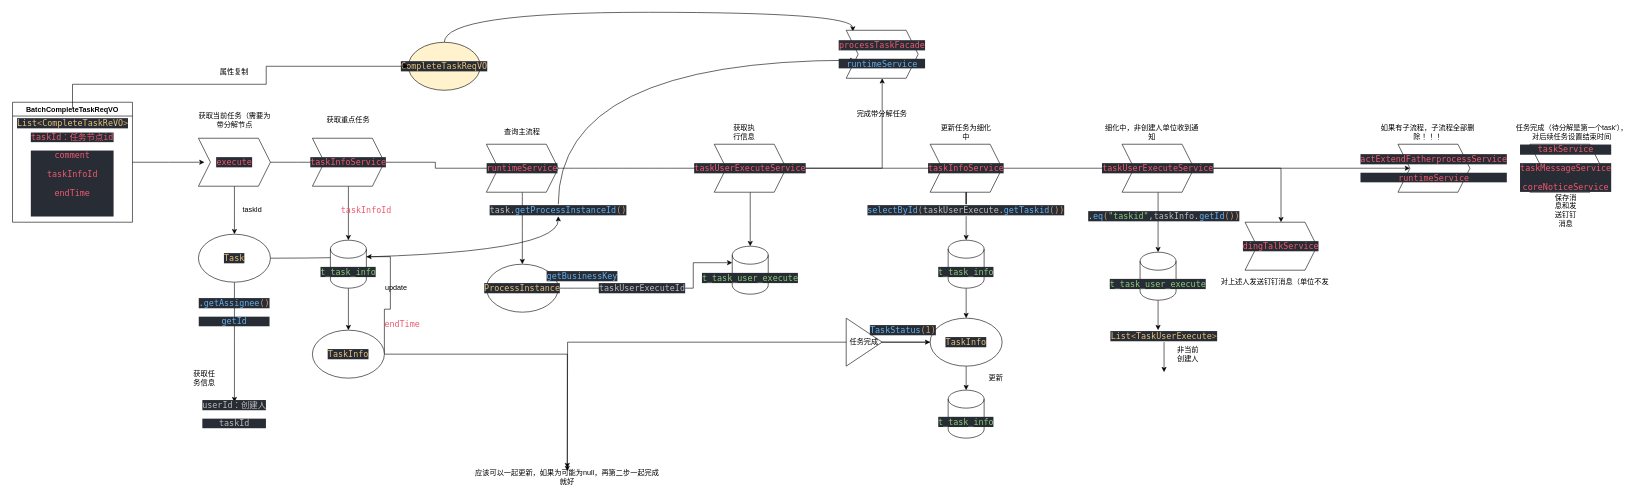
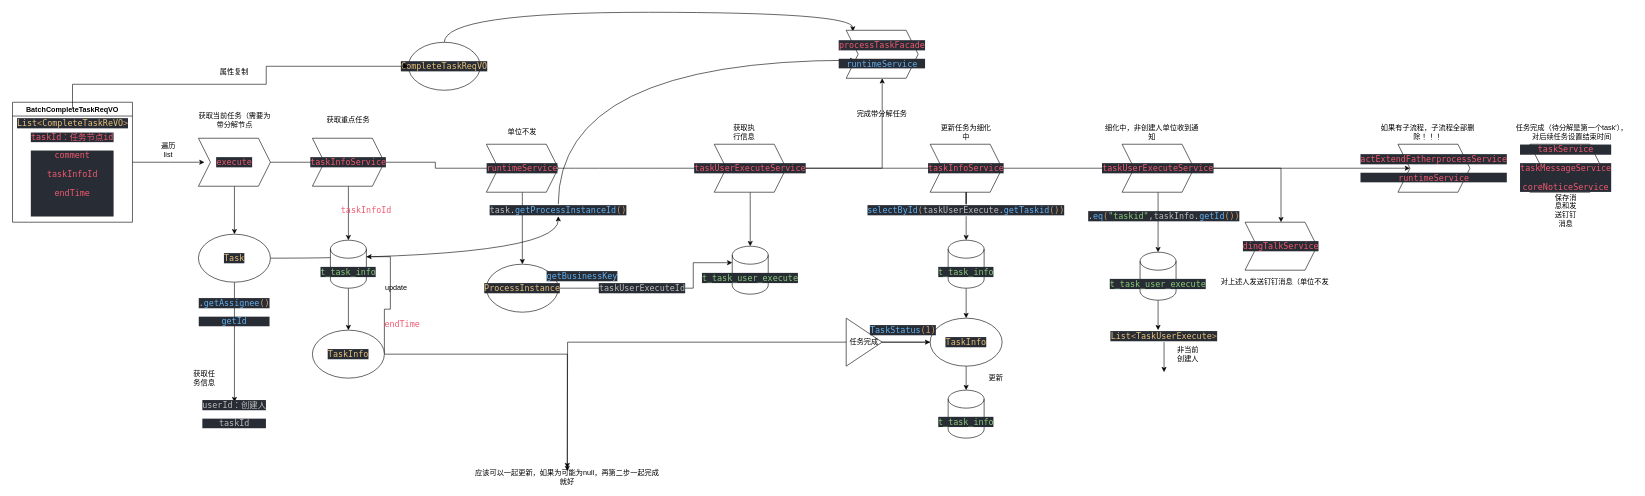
node "CompleteTaskReqVO": fillcolor #fff2cc -> #ffffff
node "查询主流程": label "查询主流程" -> "单位不发"
node "遍历list": added
node "taskId": removed
